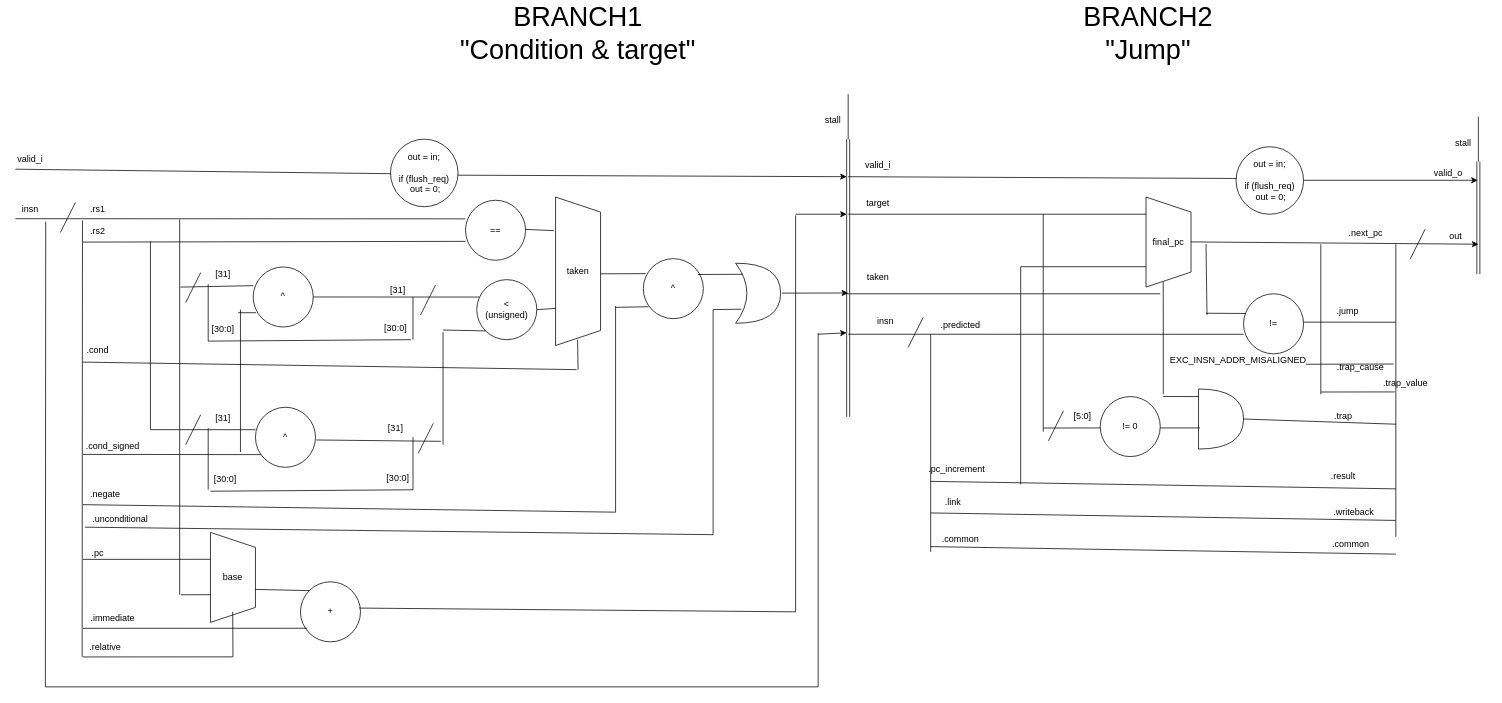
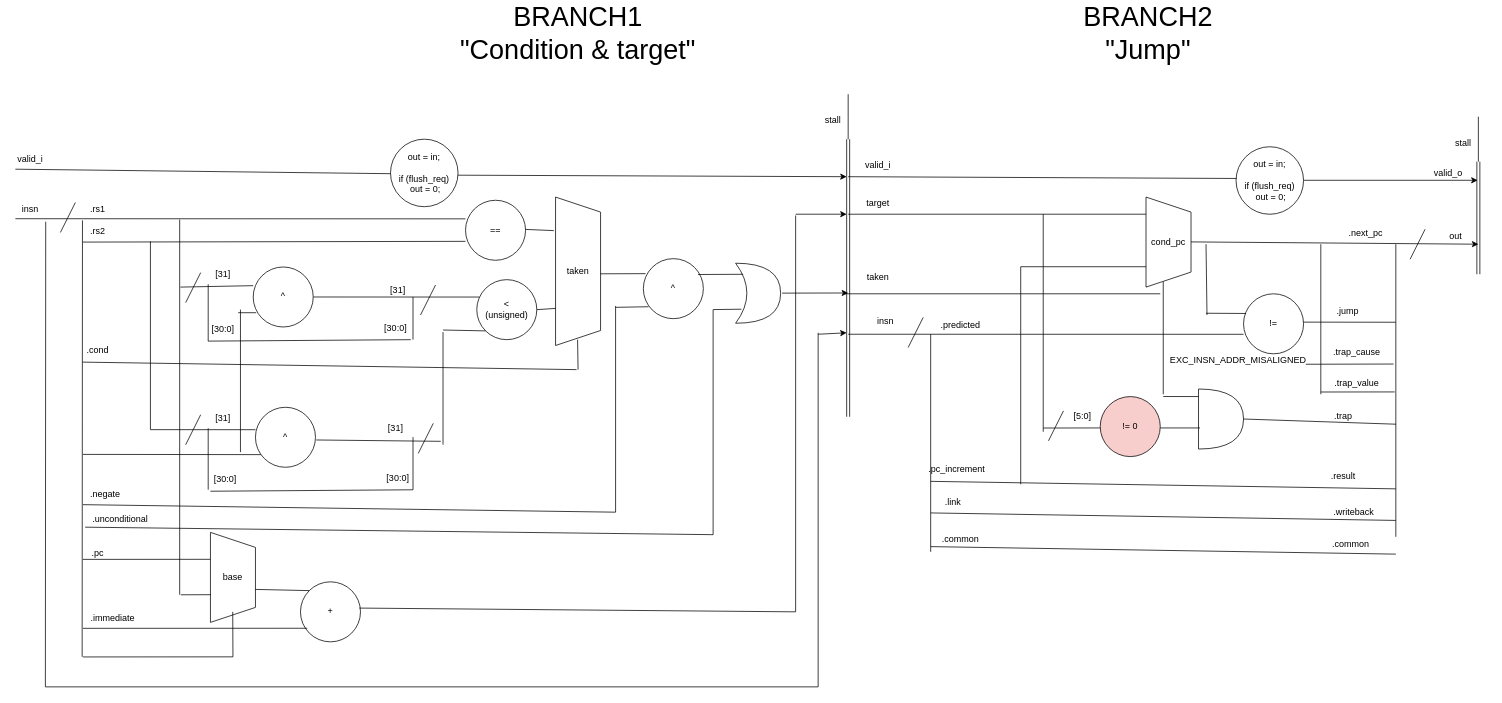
node "final_pc": label "final_pc" -> "cond_pc"
node ".trap_cause": moved (1360, 367) -> (1356, 352)
node ".trap_value": moved (1405, 384) -> (1356, 384)
node "!= 0": fillcolor #ffffff -> #f8cecc
node ".cond_signed": removed
node ".relative": removed
